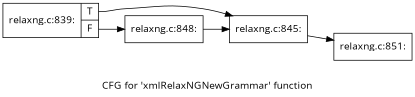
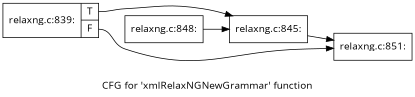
edge "relaxng.c:839:" -> "relaxng.c:848:": now "relaxng.c:839:" -> "relaxng.c:851:"
